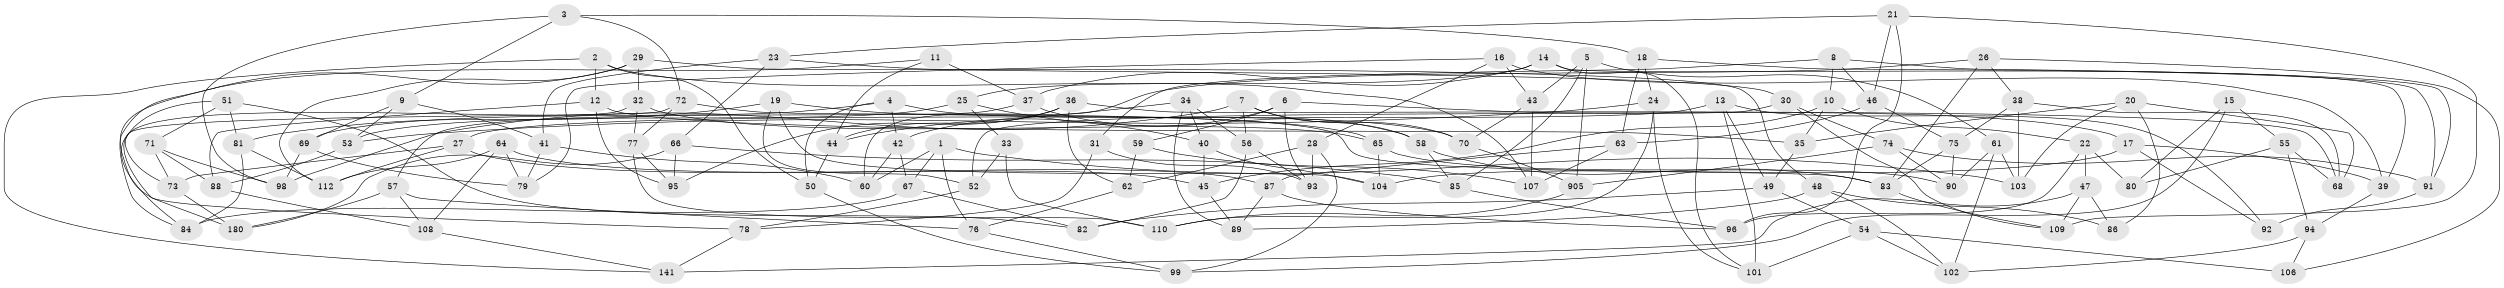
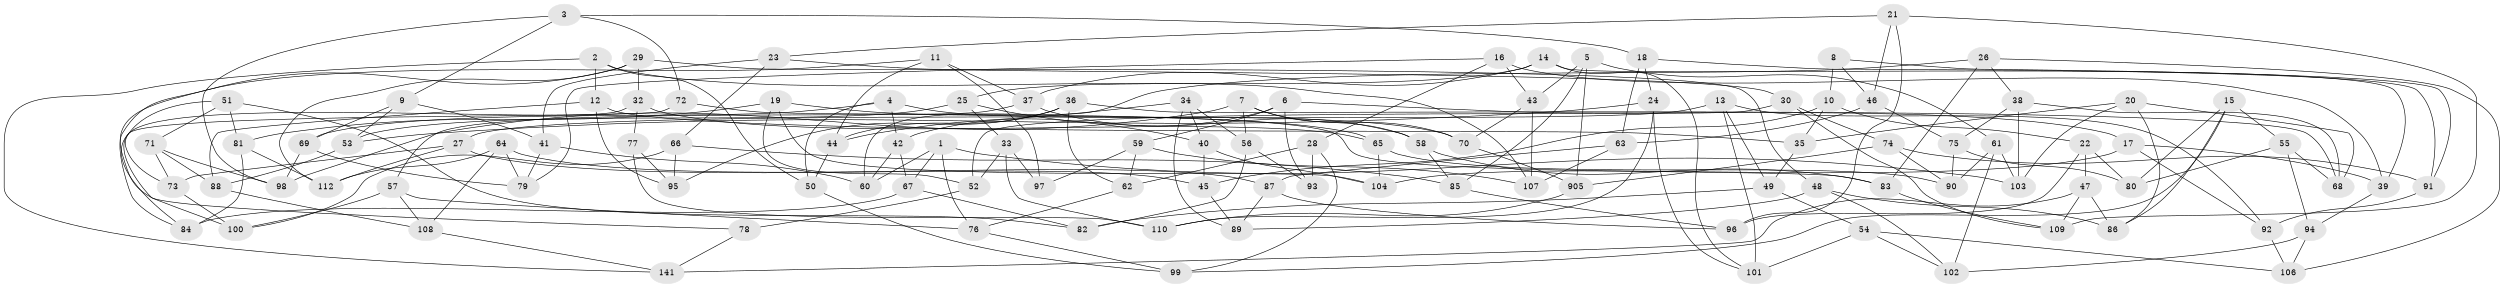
edge "72" -- "77": removed
node "31": removed
edge "75" -- "83": now "75" -- "80"
node "97": added
edge "15" -- "86": added
node "180": label "180" -> "100"
edge "92" -- "106": added
